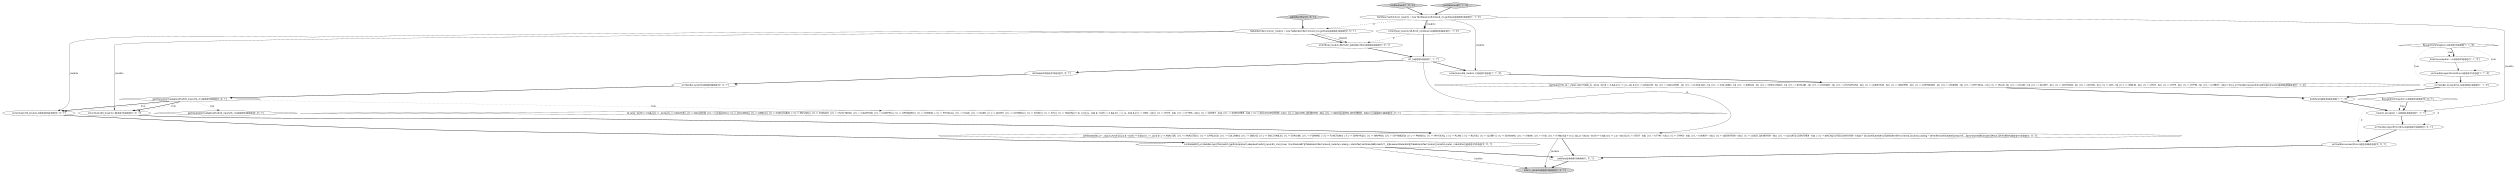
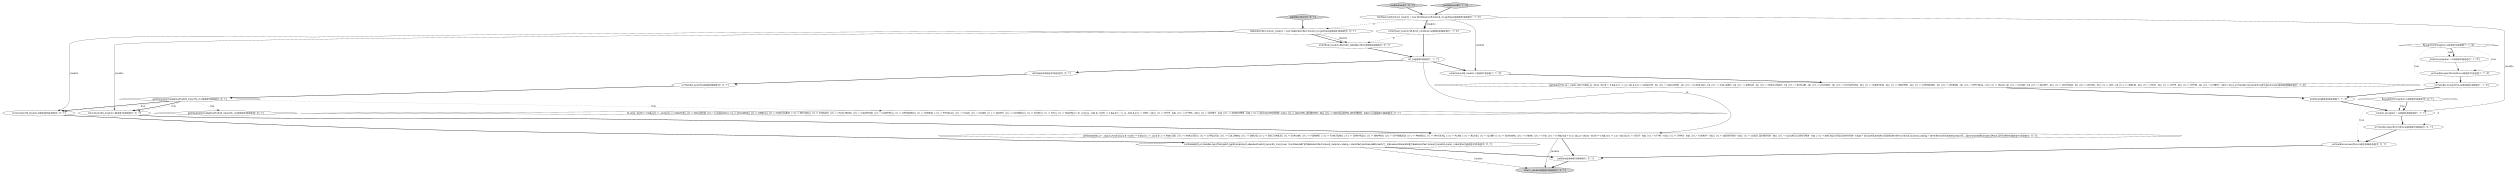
edge "RecognitionException re@@@45@@@['0', '0', '1']" -> "_errHandler.recover(this,re)@@@48@@@['0', '0', '1']": label "0" -> "true"
